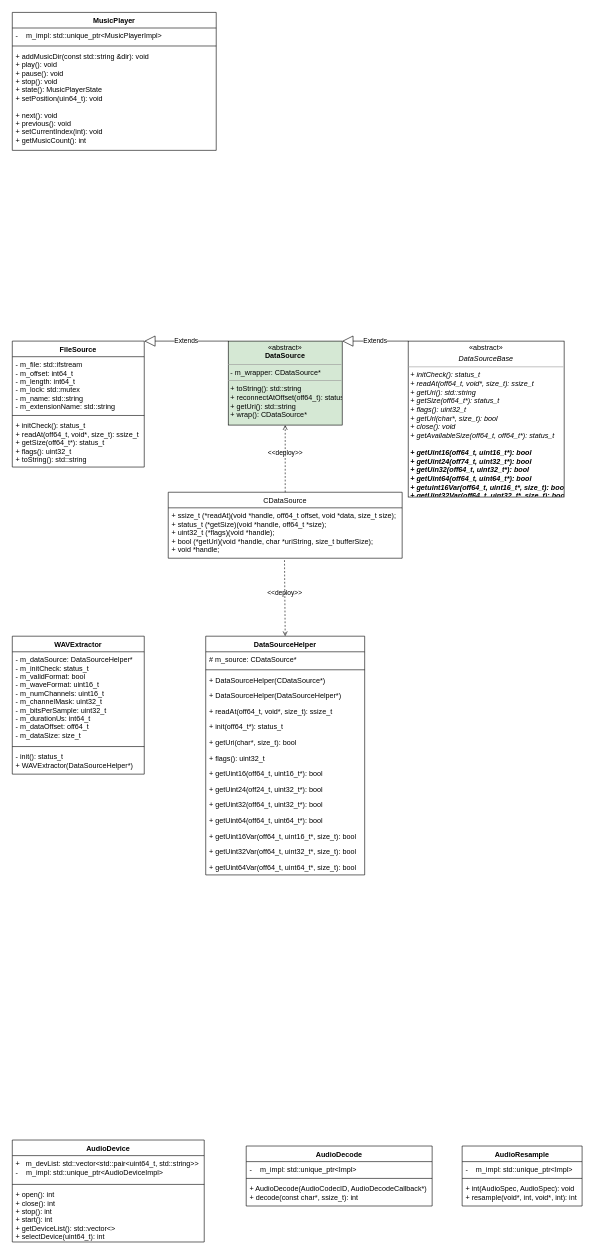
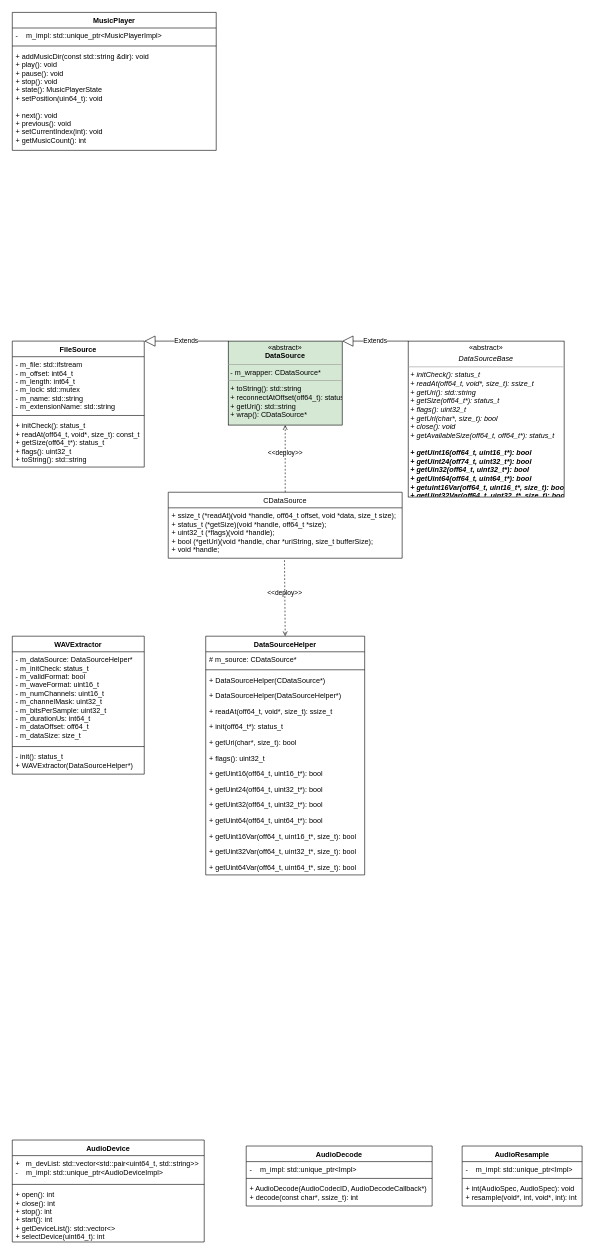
node "+ initCheck(): status_t + readAt(off64_t, void*, size_t): ssize_t + getSize(off64_t*): status_t + flags(): uint32_t + toString(): std::string": label "+ initCheck(): status_t + readAt(off64_t, void*, size_t): ssize_t + getSize(off64_t*): status_t + flags(): uint32_t + toString(): std::string" -> "+ initCheck(): status_t + readAt(off64_t, void*, size_t): const_t + getSize(off64_t*): status_t + flags(): uint32_t + toString(): std::string"
node "+ getUint24(off24_t, uint32_t*): bool": label "+ getUint24(off24_t, uint32_t*): bool" -> "+ getUint24(off64_t, uint32_t*): bool"
